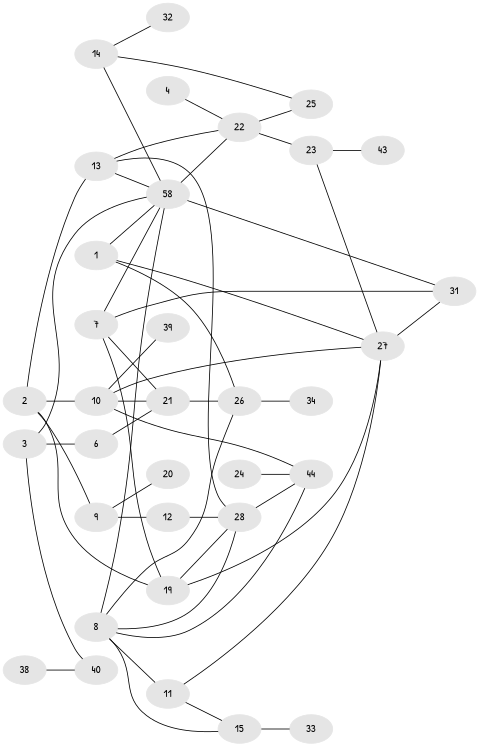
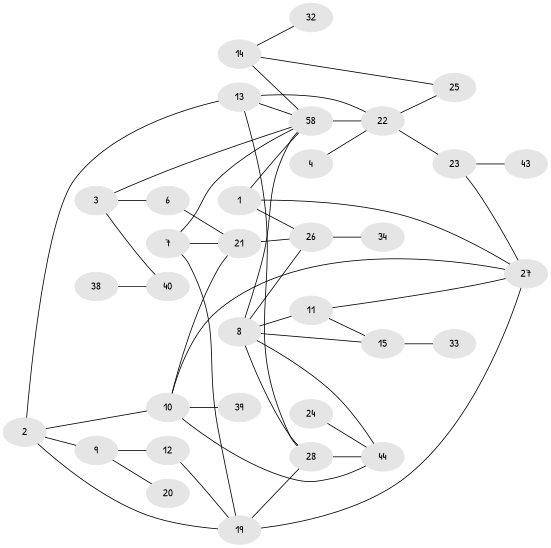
node "31": removed
edge "12" -- "28": now "12" -- "19"
